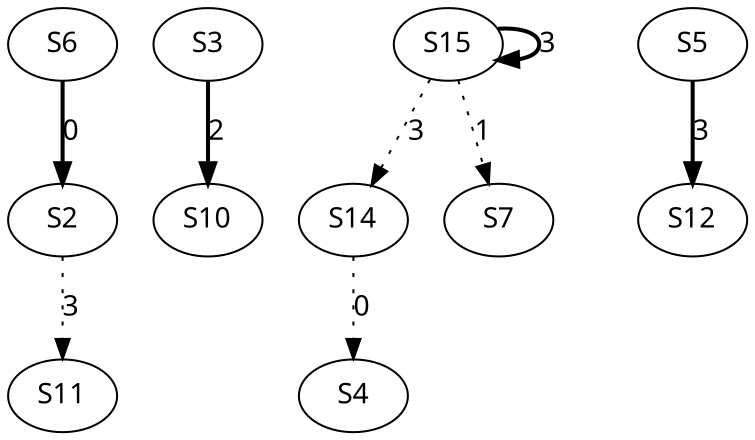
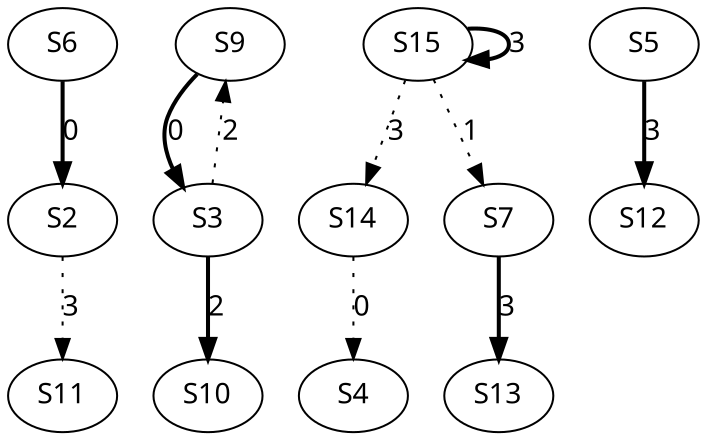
node "S9": added
node "S13": added
